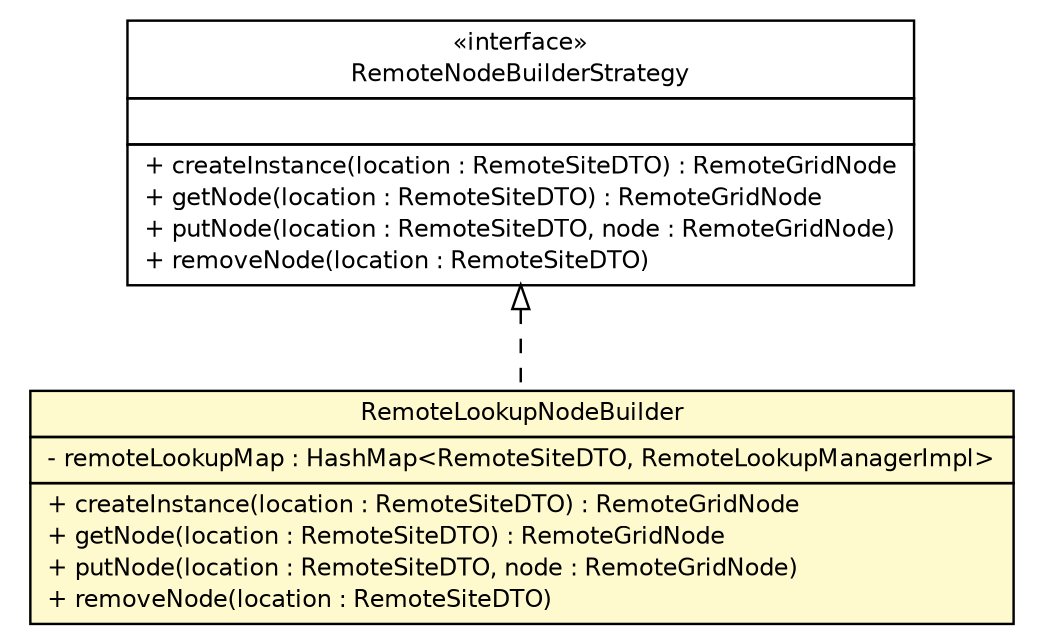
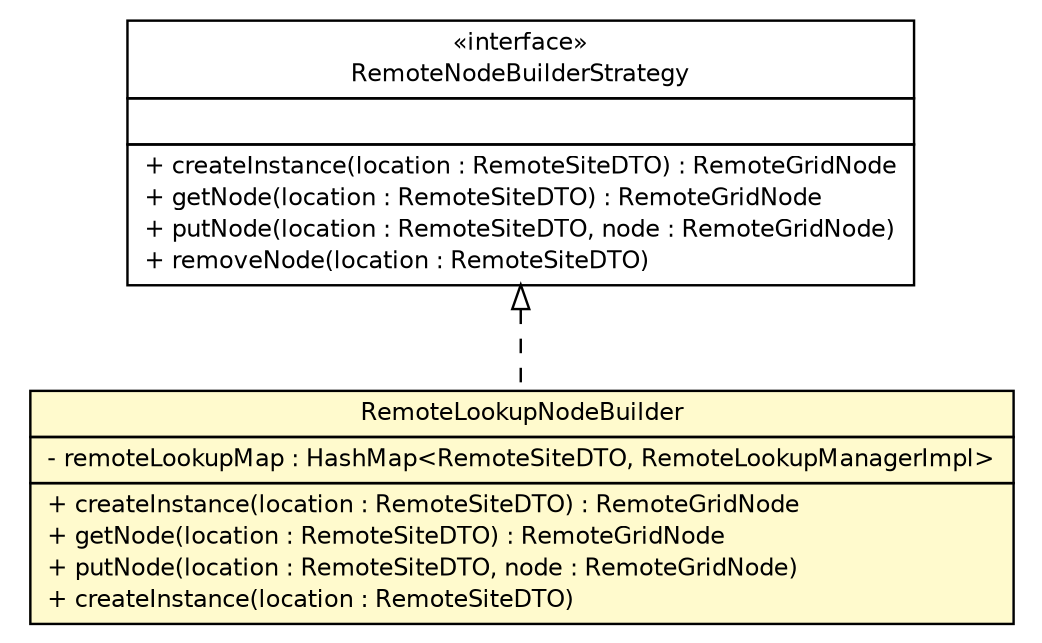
node "RemoteLookupNodeBuilder": text "+ removeNode(location : RemoteSiteDTO)" -> "+ createInstance(location : RemoteSiteDTO)"
